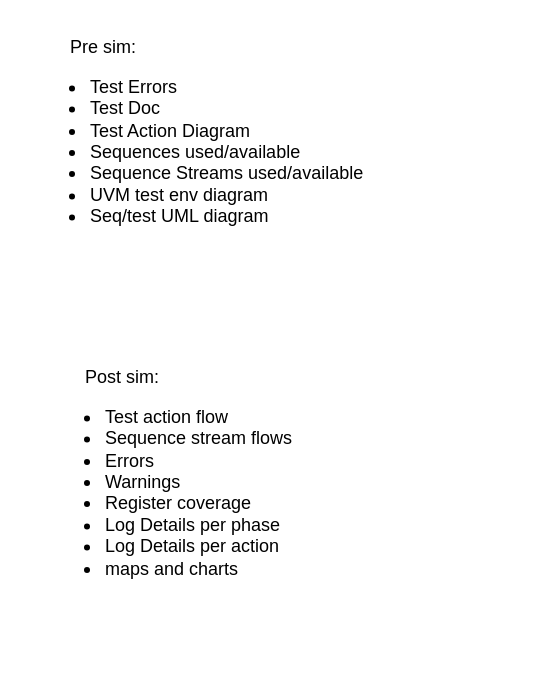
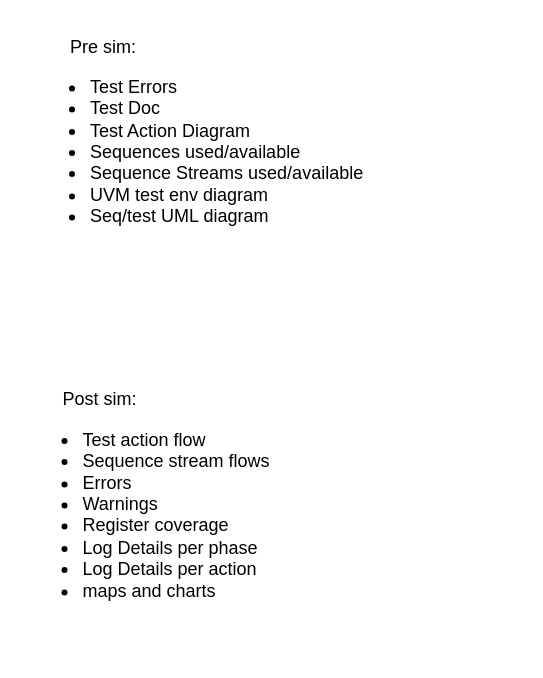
node "Post sim: Test action flow Sequence stream flows Errors Warnings Register coverage Log Details per phase Log Details per action maps and charts": moved (278, 503) -> (256, 526)
